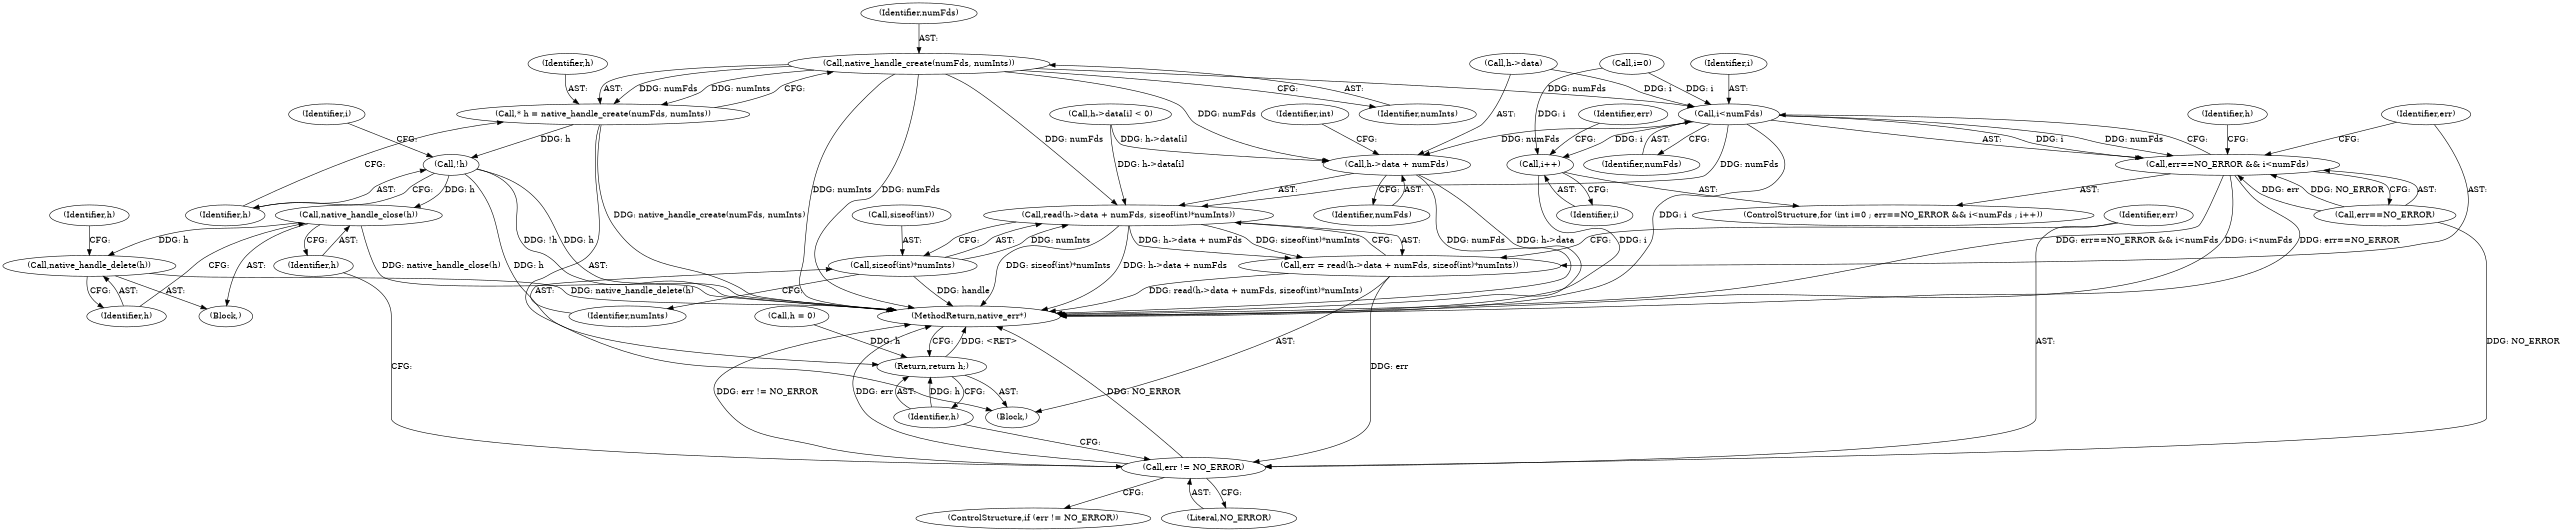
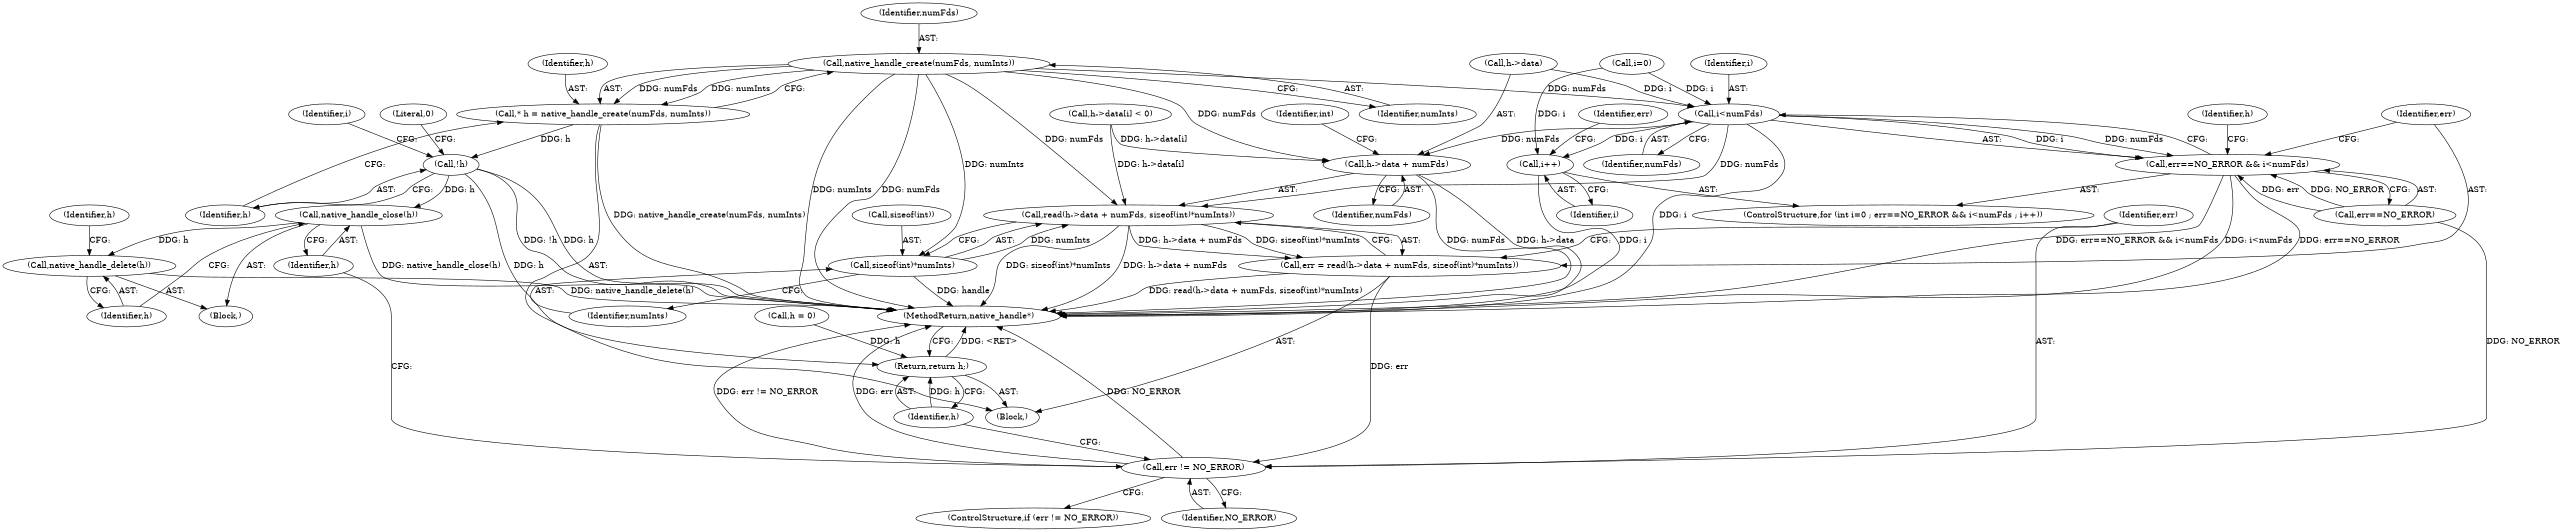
node "(Literal,0)": added
edge "(Call,native_handle_create(numFds, numInts))" -> "(Call,sizeof(int)*numInts)": added, label "DDG: numInts"
node "(MethodReturn,native_err*)": label "(MethodReturn,native_err*)" -> "(MethodReturn,native_handle*)"
node "(Literal,NO_ERROR)": label "(Literal,NO_ERROR)" -> "(Identifier,NO_ERROR)"
